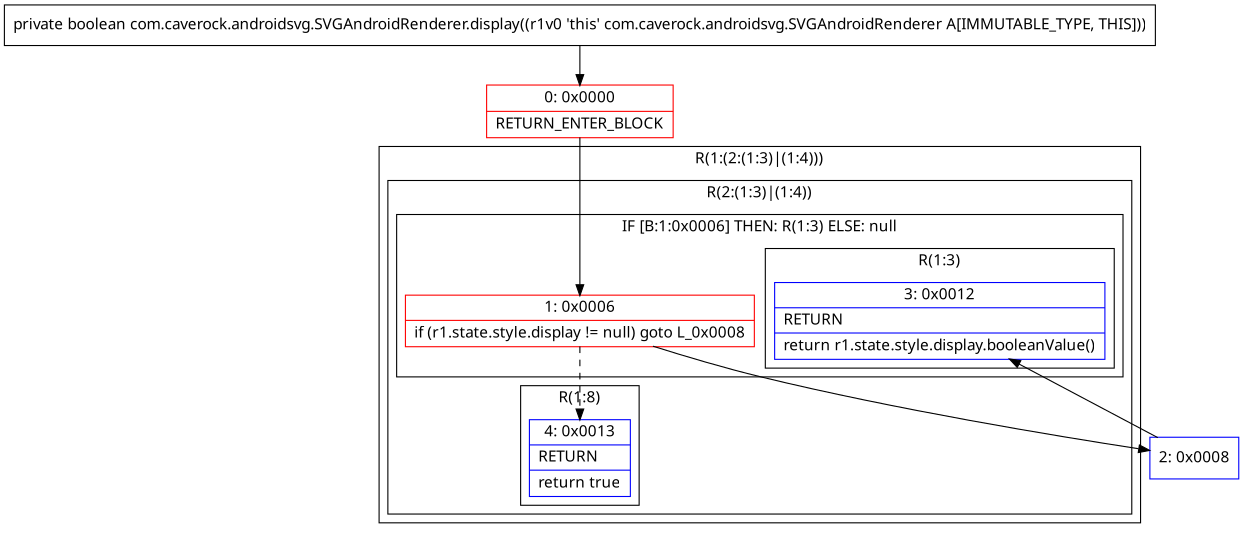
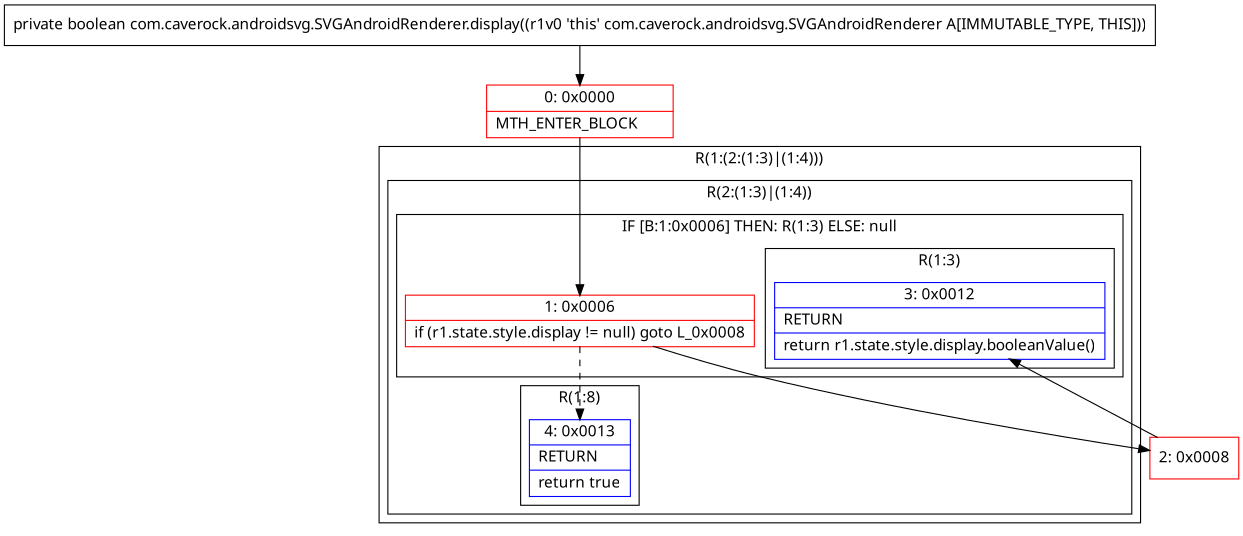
node "0: 0x0000": text "RETURN_ENTER_BLOCK" -> "MTH_ENTER_BLOCK"
node "2: 0x0008": color blue -> red
